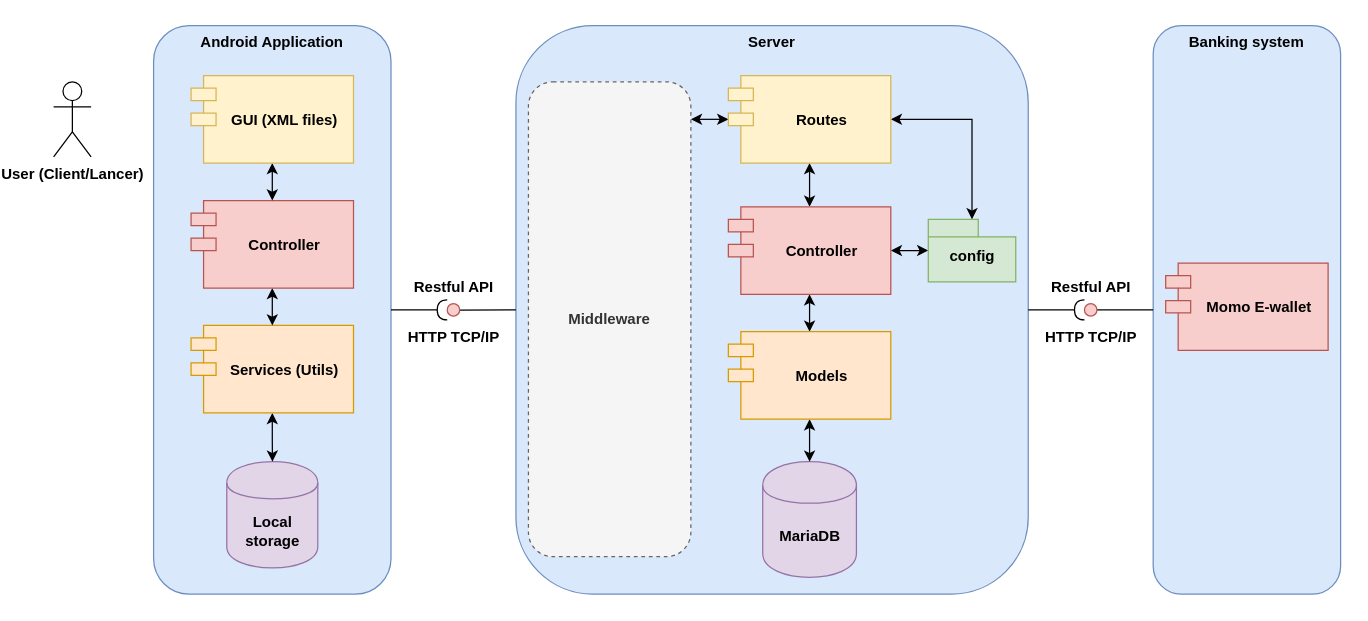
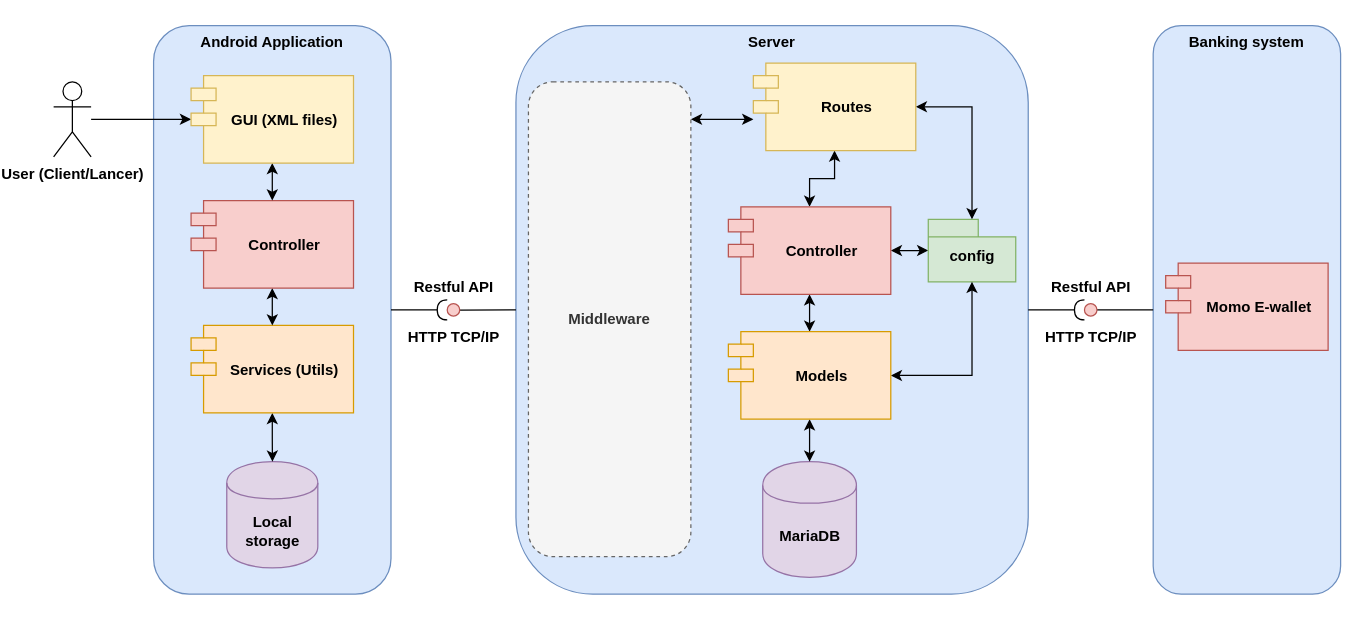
edge "User (Client/Lancer)" -> "GUI (XML files)": added
node "Routes": moved (809, 119) -> (834, 107)
edge "config" -- "Models": added
